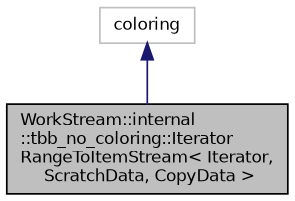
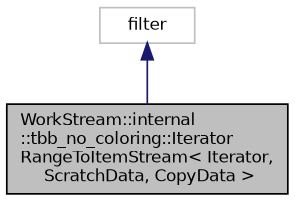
node "coloring": label "coloring" -> "filter"
